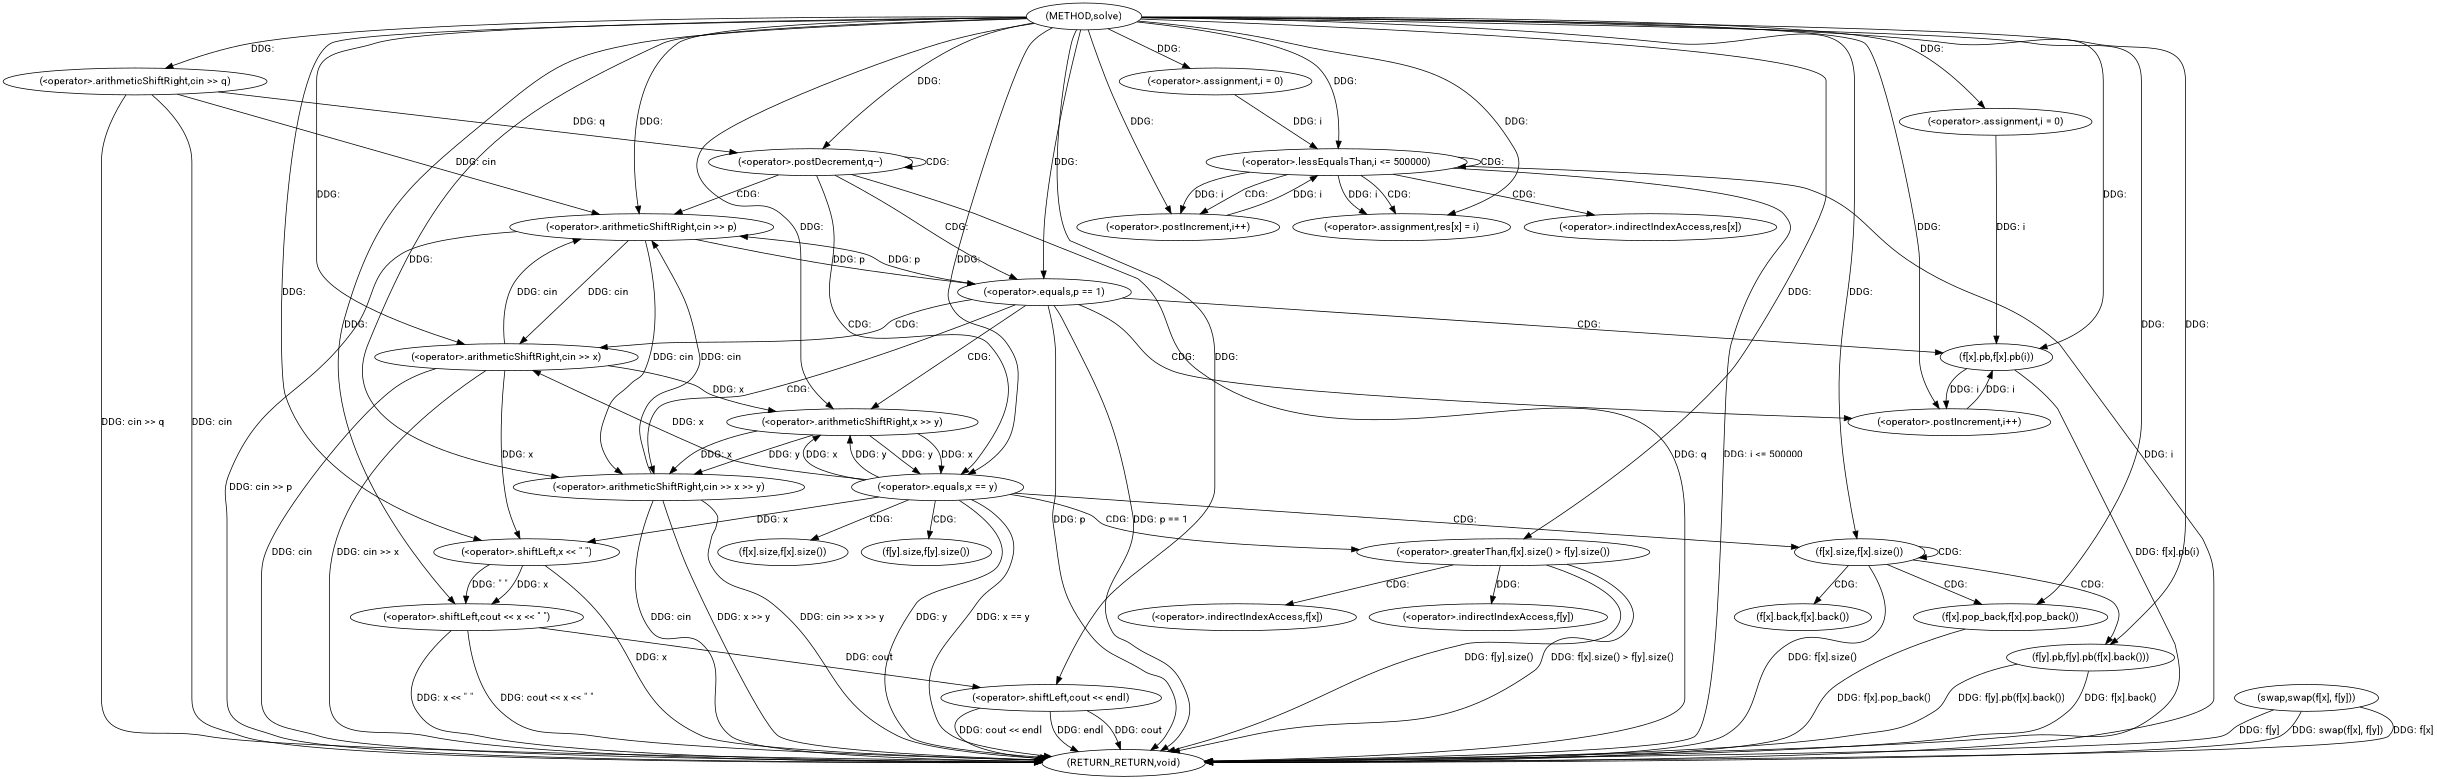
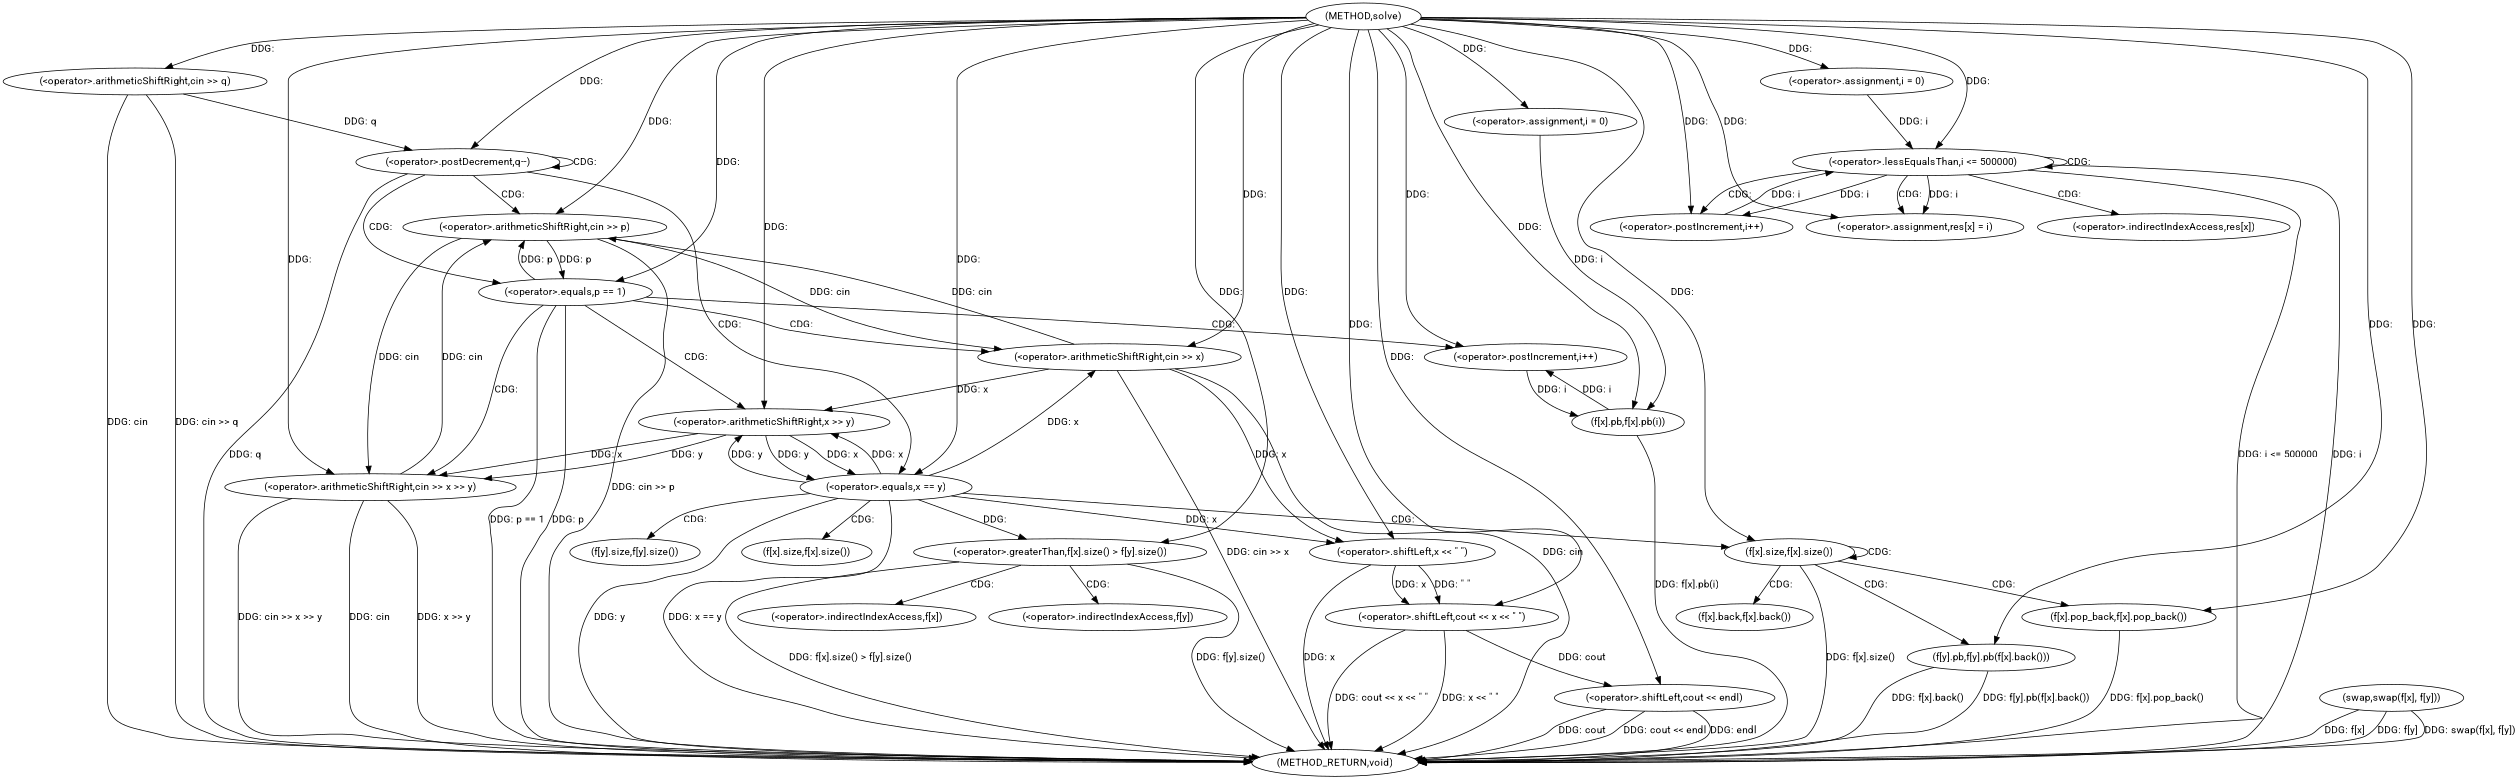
edge "(<operator>.arithmeticShiftRight,cin >> q)" -> "(<operator>.arithmeticShiftRight,cin >> p)": removed, label "DDG: cin"
edge "(<operator>.equals,p == 1)" -> "(f[x].pb,f[x].pb(i))": removed, label "CDG:"
edge "(<operator>.equals,x == y)" -> "(<operator>.greaterThan,f[x].size() > f[y].size())": label "CDG: " -> "DDG: "
edge "(<operator>.greaterThan,f[x].size() > f[y].size())" -> "(<operator>.indirectIndexAccess,f[y])": label "DDG: " -> "CDG: "
node "(RETURN_RETURN,void)": label "(RETURN_RETURN,void)" -> "(METHOD_RETURN,void)"
